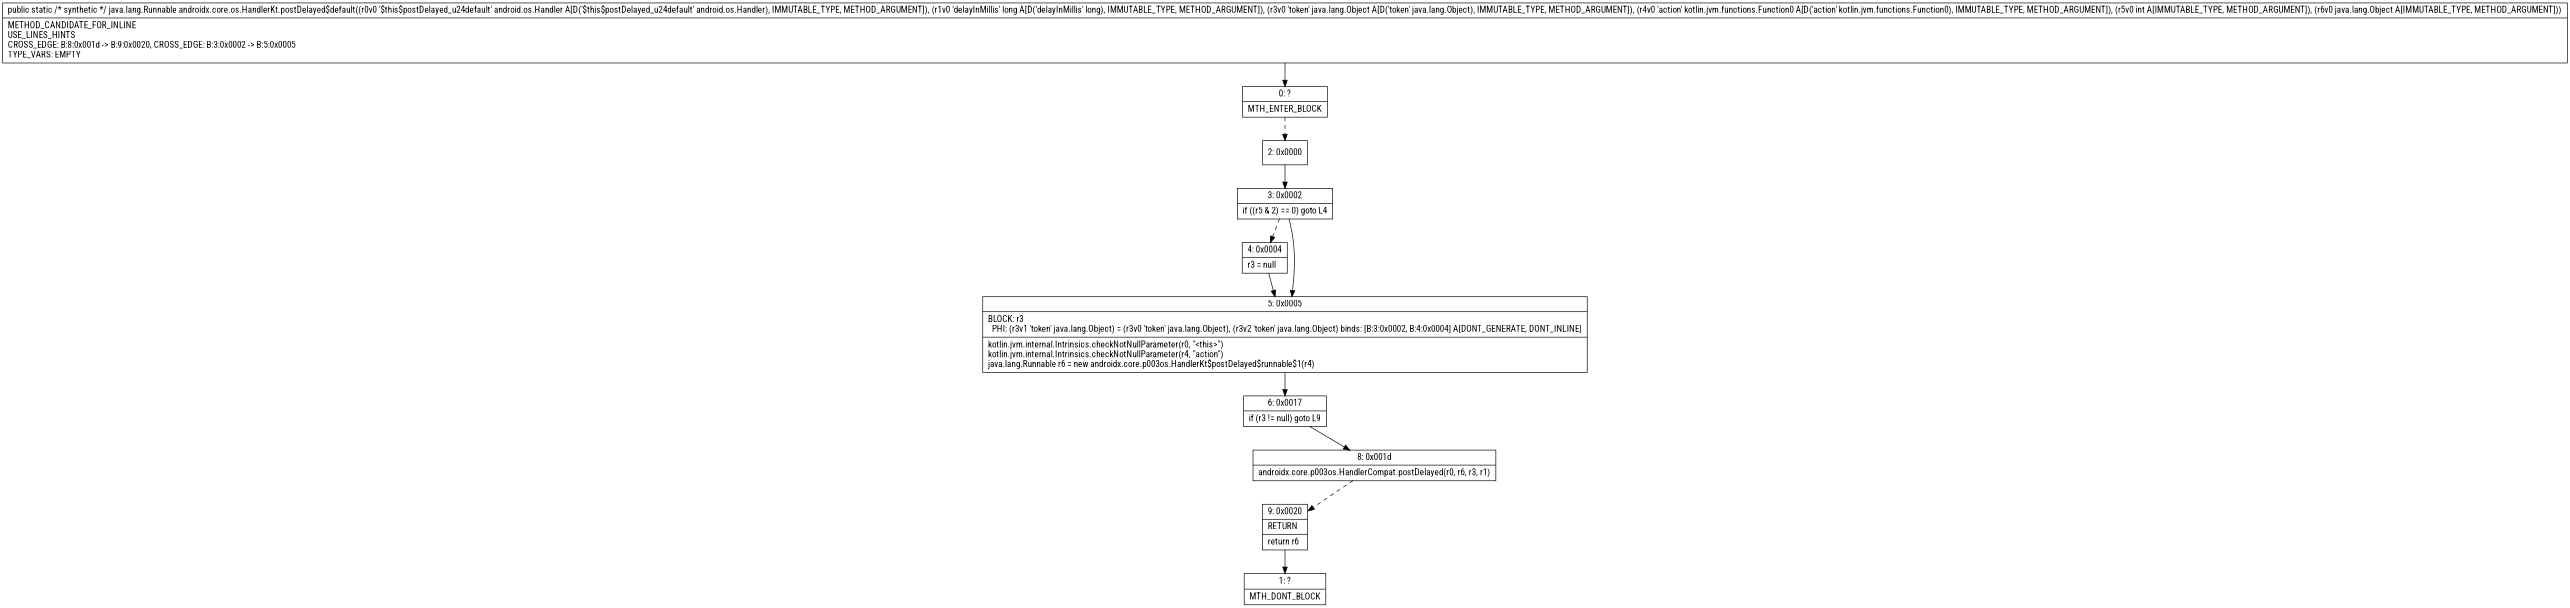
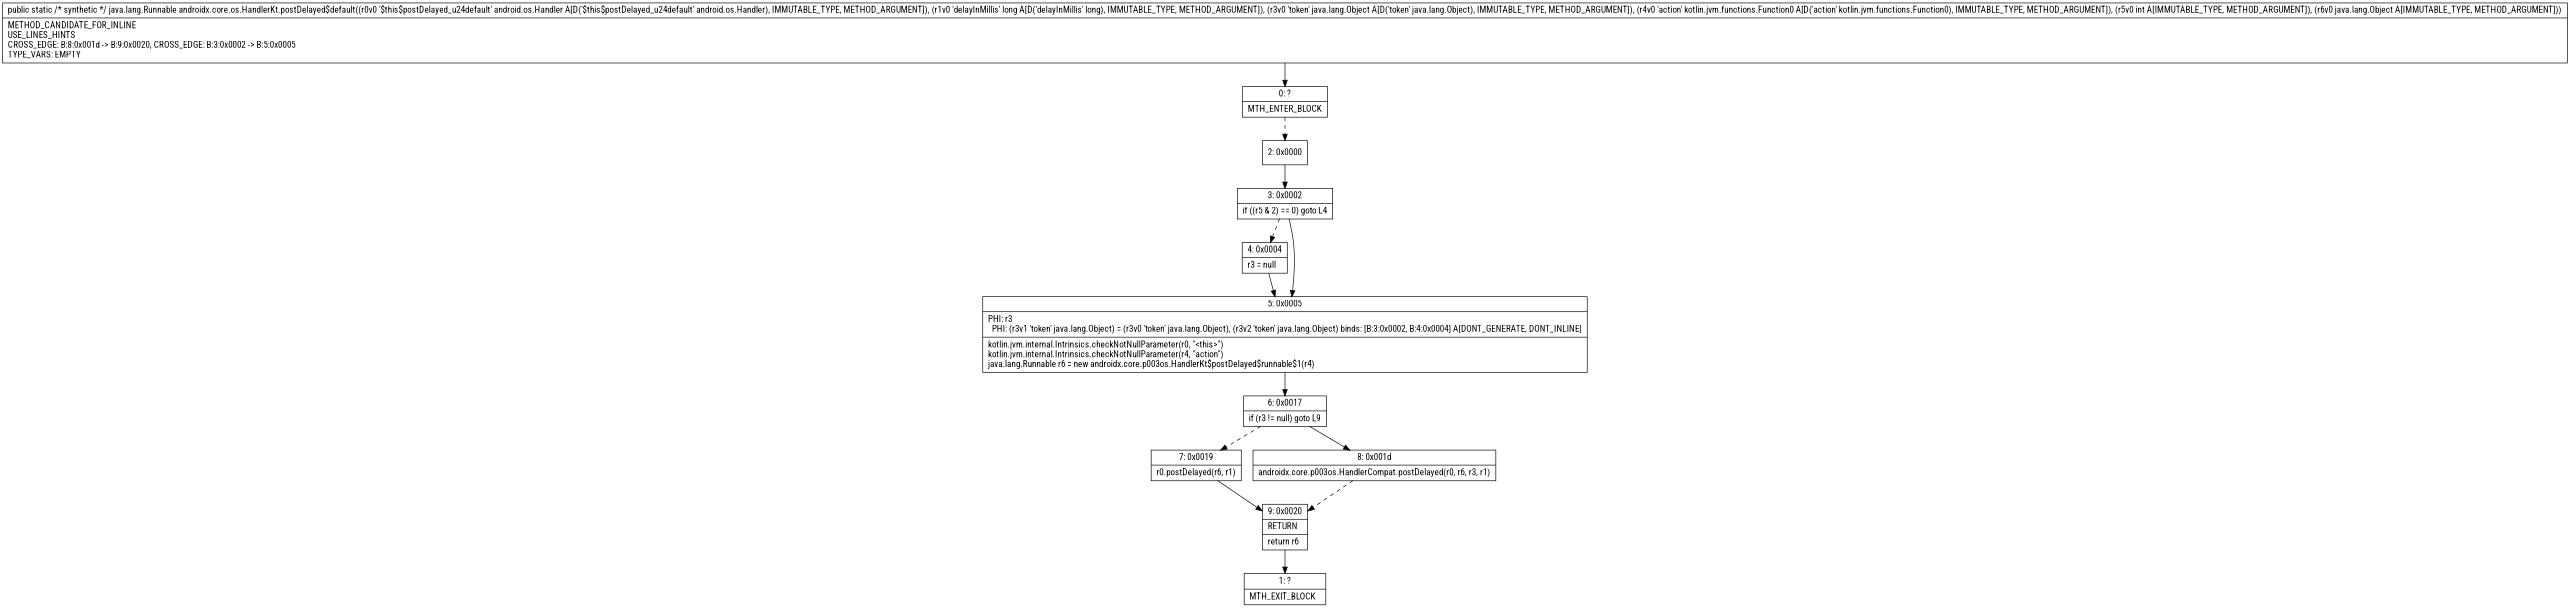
node "5: 0x0005": text "BLOCK: r3" -> "PHI: r3"
node "7: 0x0019": added
node "1: ?": text "MTH_DONT_BLOCK" -> "MTH_EXIT_BLOCK"
